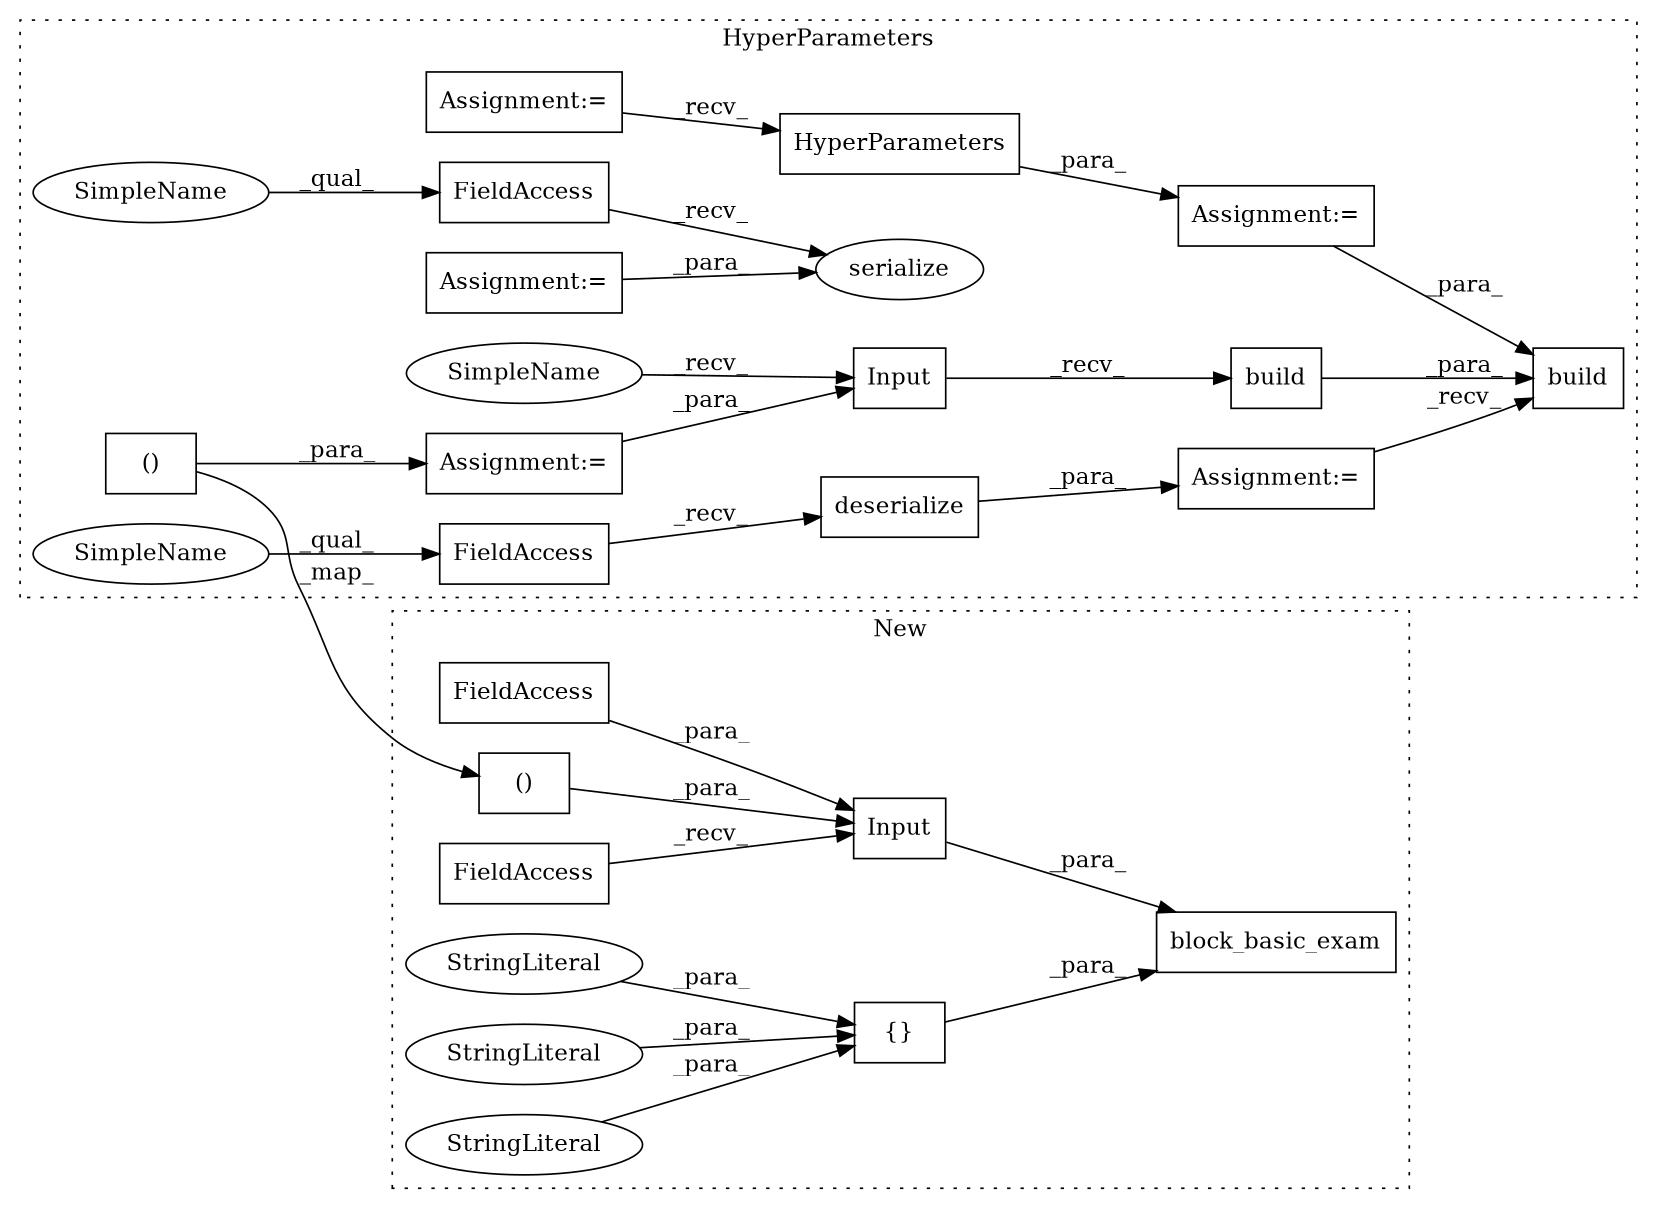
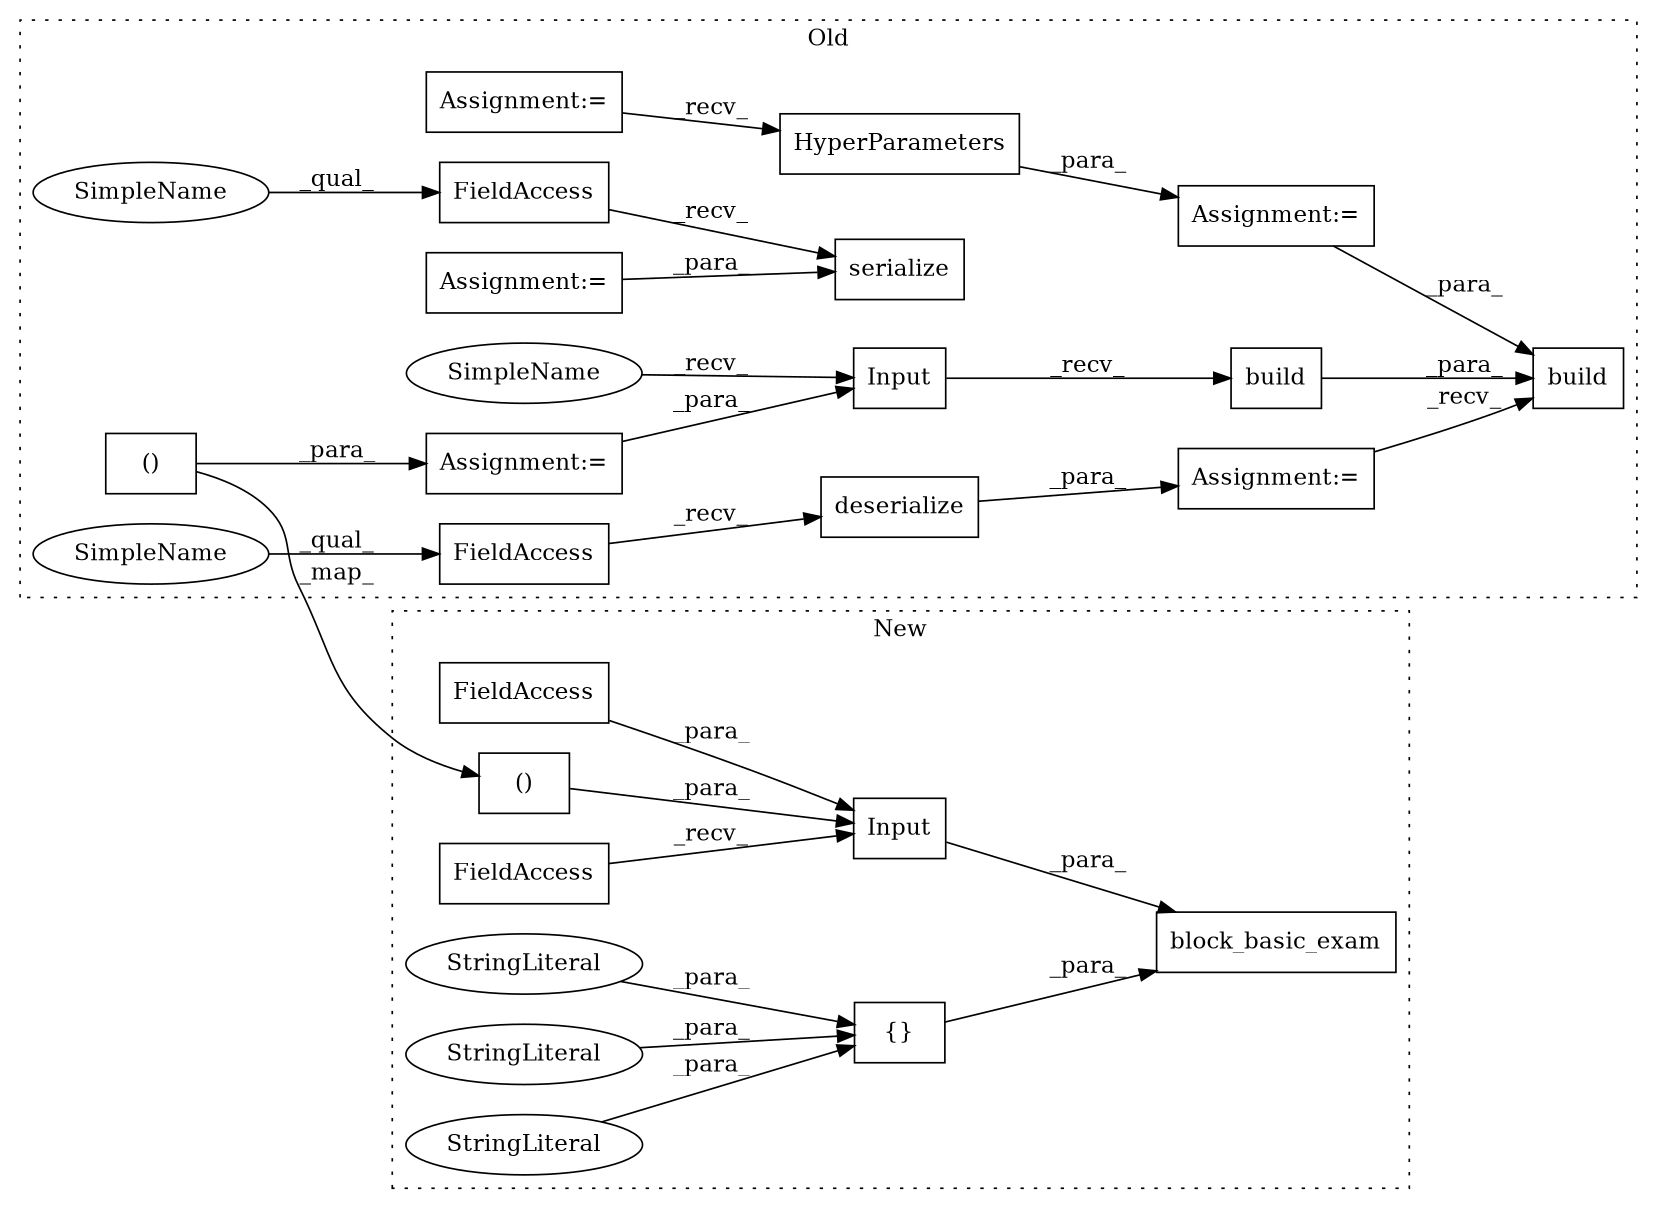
cluster "HyperParameters": label "HyperParameters" -> "Old"
node "serialize": shape ellipse -> box
